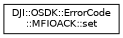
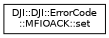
node "DJI::OSDK::ErrorCode ::MFIOACK::set": label "DJI::OSDK::ErrorCode ::MFIOACK::set" -> "DJI::DJI::ErrorCode ::MFIOACK::set"
